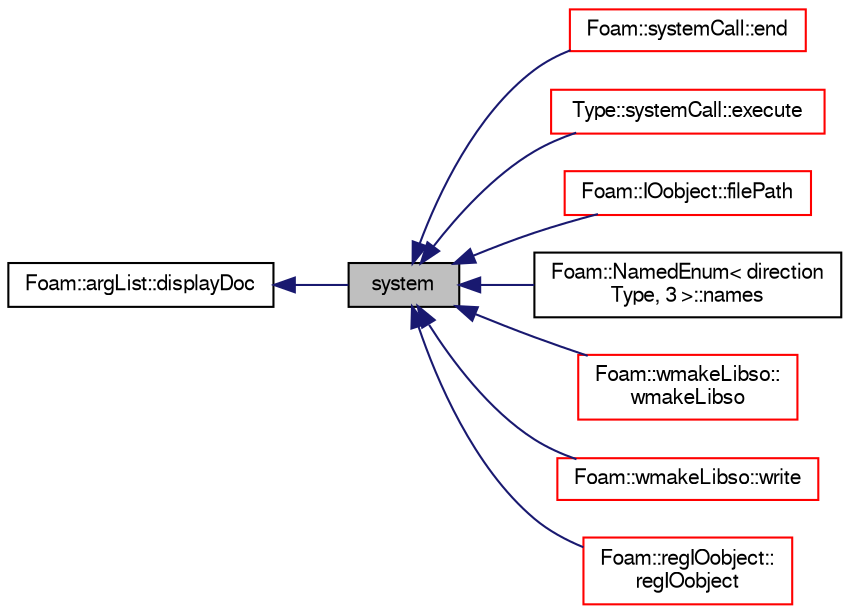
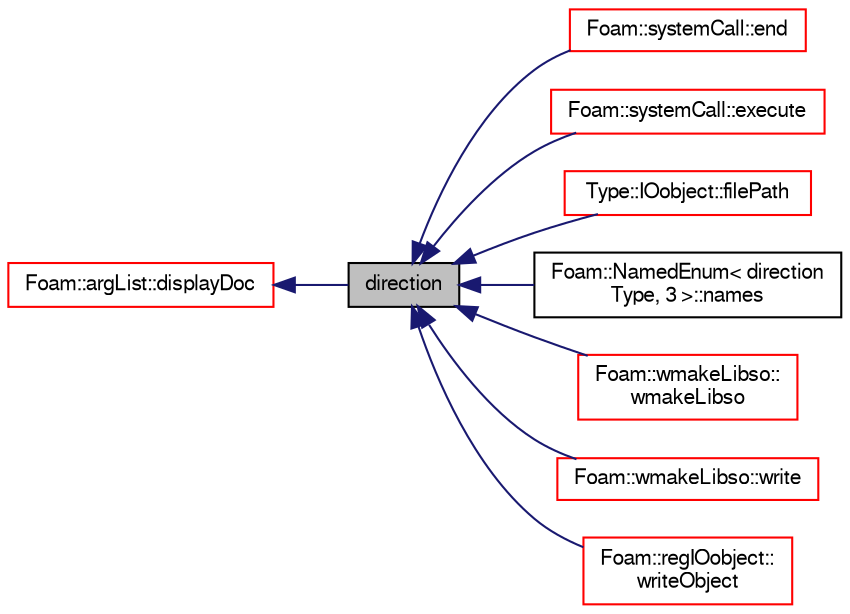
node "Type::systemCall::execute": label "Type::systemCall::execute" -> "Foam::systemCall::execute"
node "Foam::IOobject::filePath": label "Foam::IOobject::filePath" -> "Type::IOobject::filePath"
node "Foam::argList::displayDoc": color black -> red
node "system": label "system" -> "direction"
node "Foam::regIOobject:: regIOobject": label "Foam::regIOobject:: regIOobject" -> "Foam::regIOobject:: writeObject"
